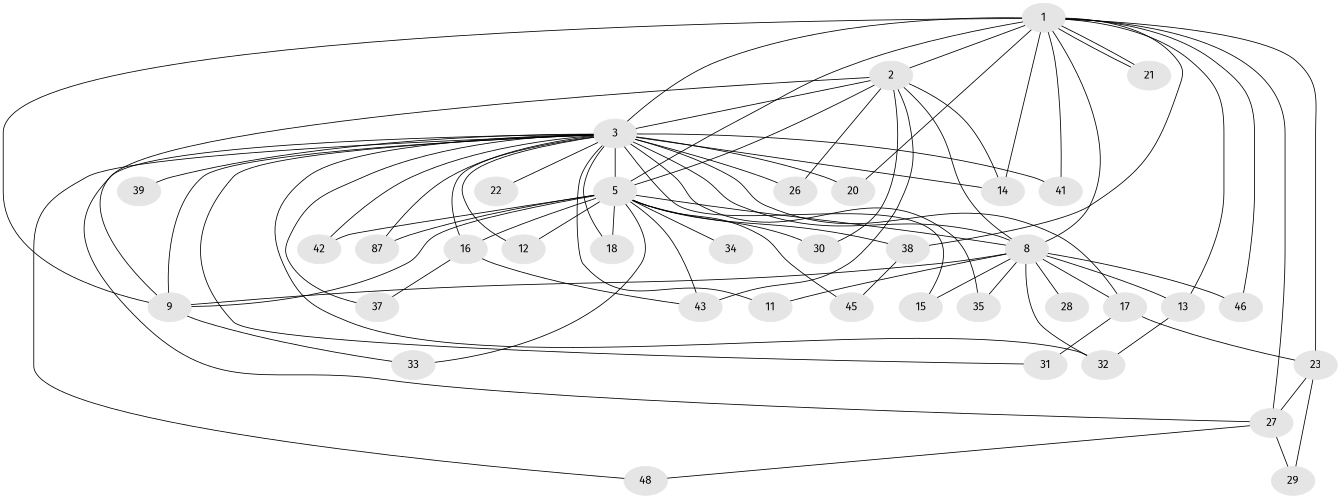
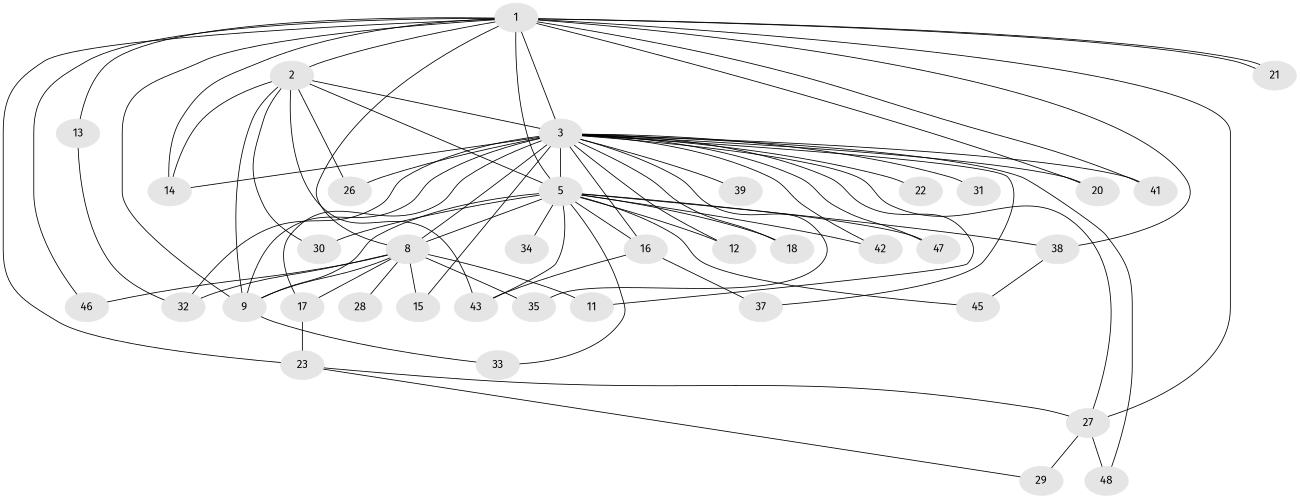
edge "2" -- "8": removed
node "87": label "87" -> "47"
edge "8" -- "13": removed
edge "17" -- "31": removed
